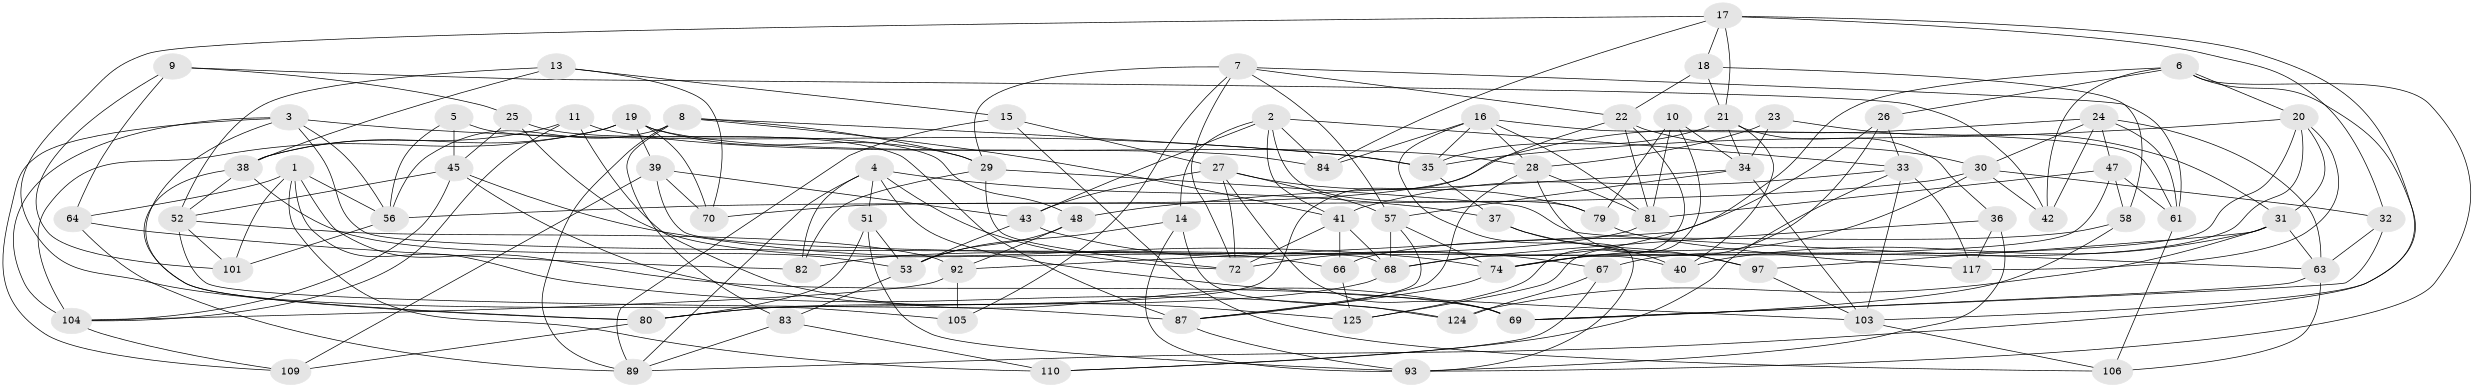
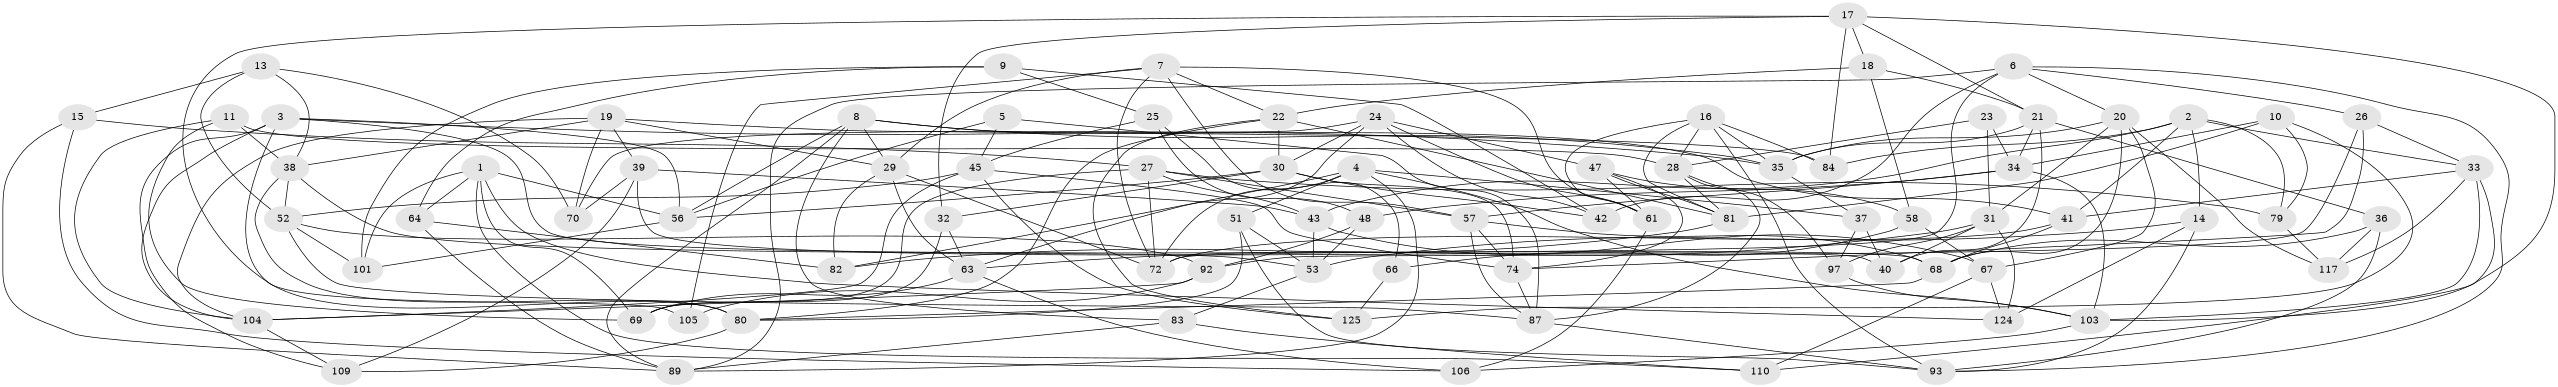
edge "41" -- "66": removed
edge "58" -- "69": now "58" -- "67"
